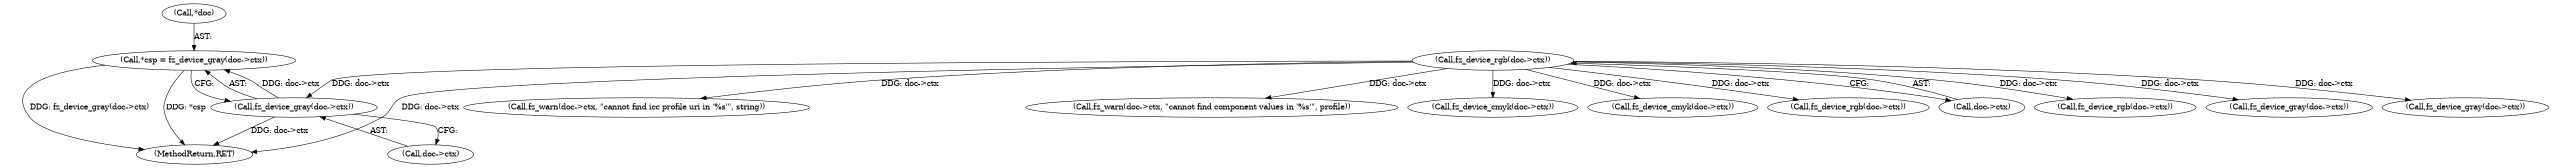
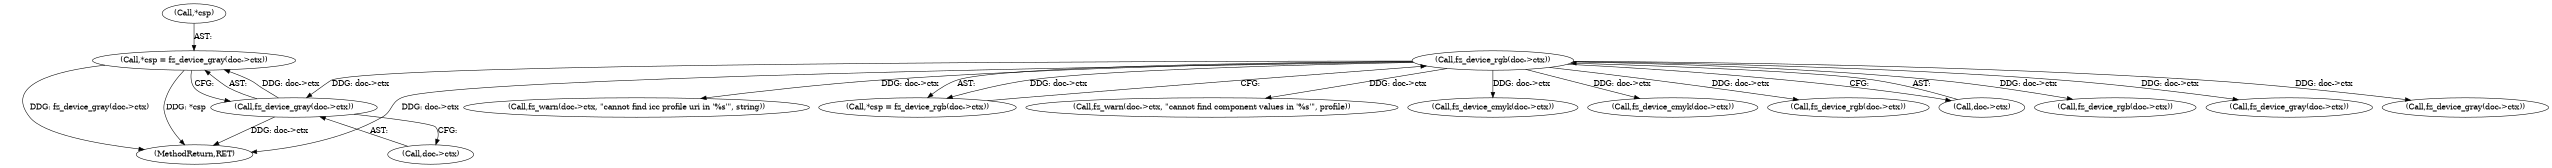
node "(Call,*doc)": label "(Call,*doc)" -> "(Call,*csp)"
node "(Call,*csp = fz_device_rgb(doc->ctx))": added
